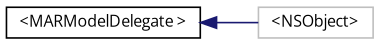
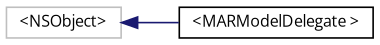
edge "<NSObject>" -> "<MARModelDelegate >": reversed
